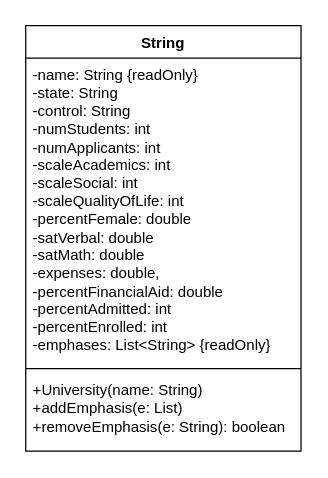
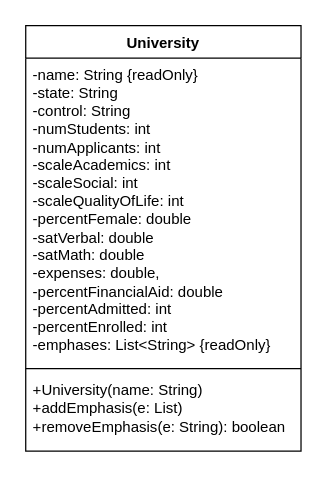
node "String": label "String" -> "University"
